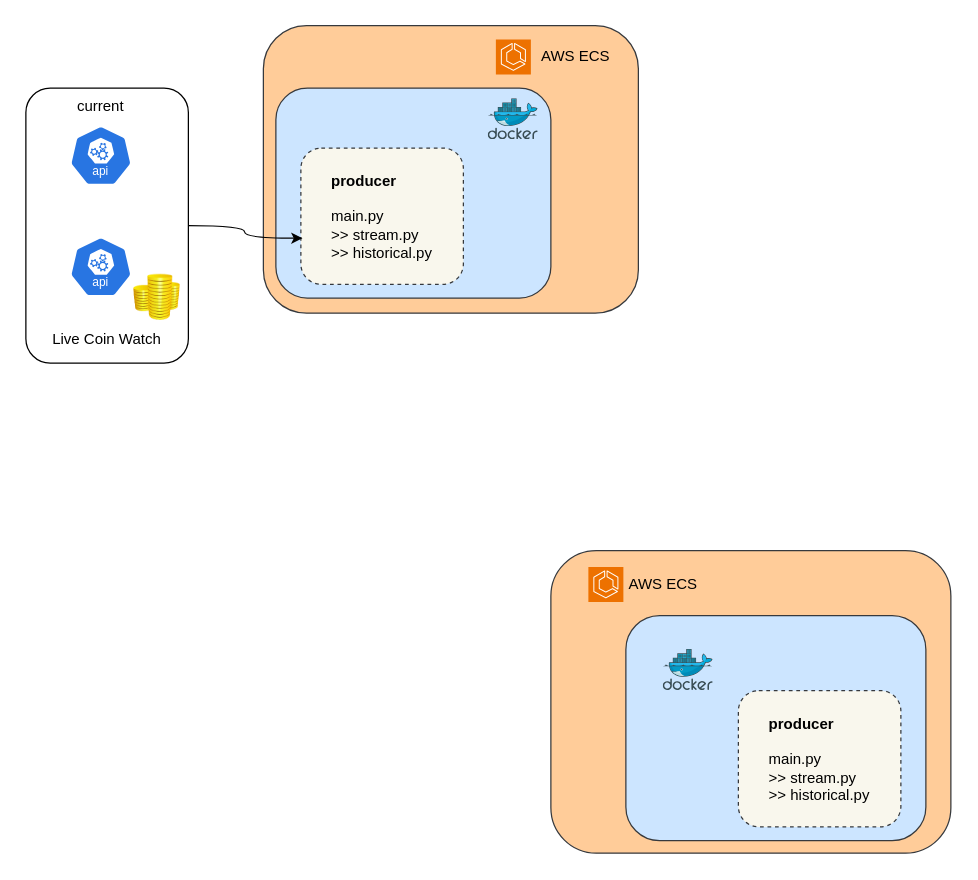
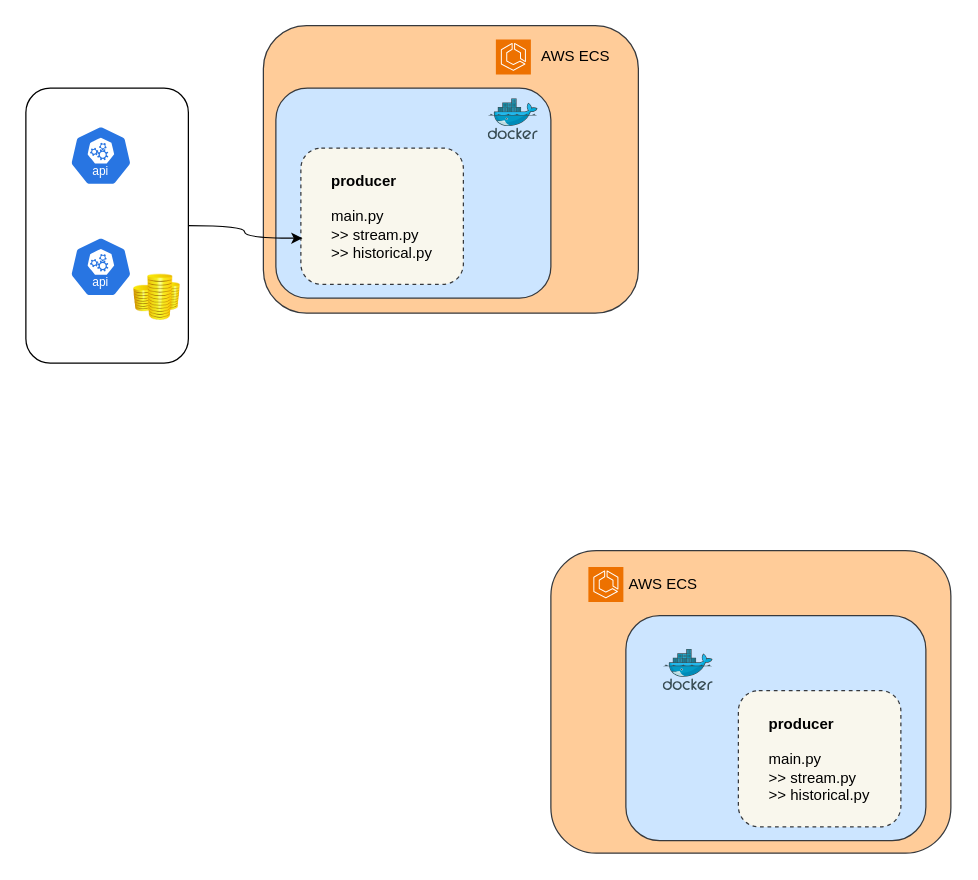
node "current": removed
node "Live Coin Watch": removed
